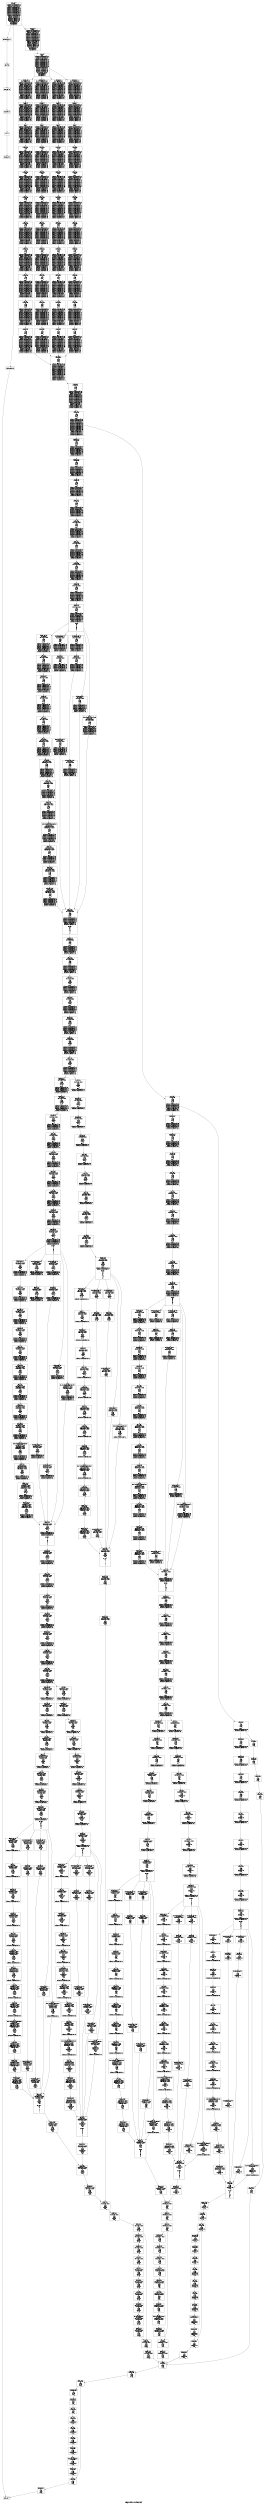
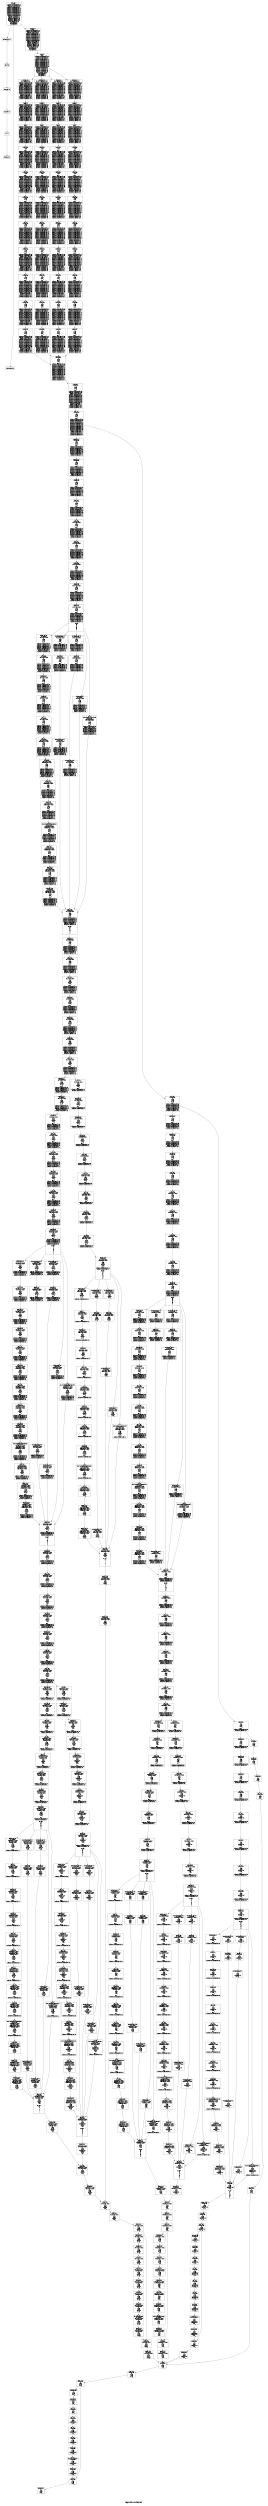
node "Process_end (1)": removed
